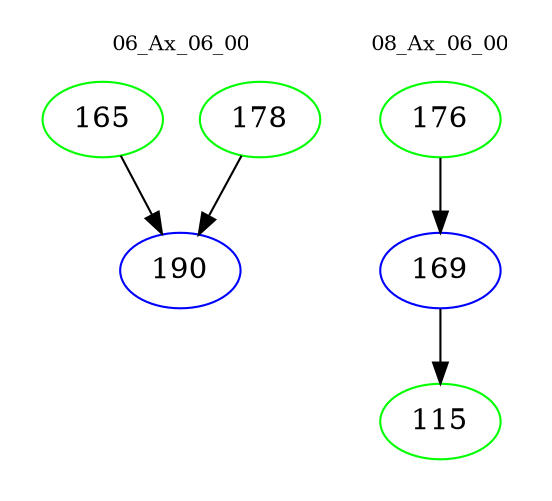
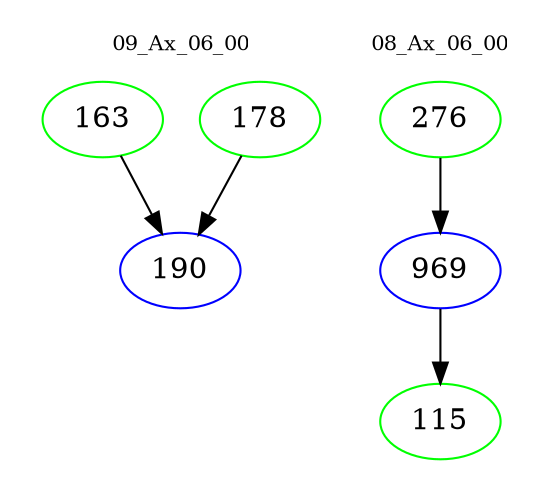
cluster "06_Ax_06_00": label "06_Ax_06_00" -> "09_Ax_06_00"
node "165": label "165" -> "163"
node "176": label "176" -> "276"
node "169": label "169" -> "969"
